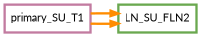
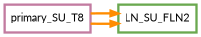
node "primary_SU_T1": label "primary_SU_T1" -> "primary_SU_T8"
